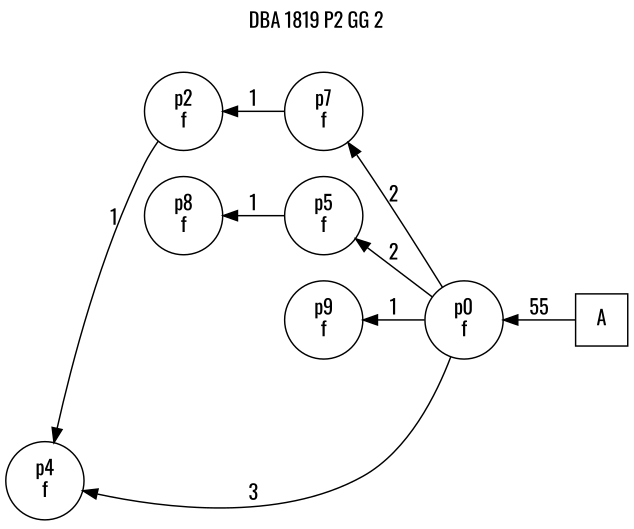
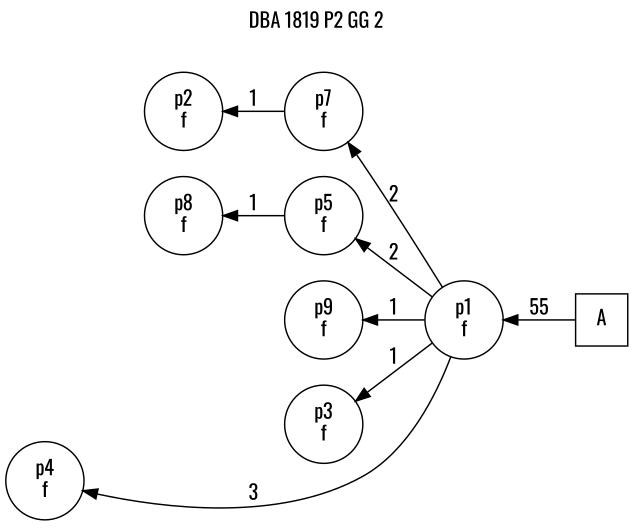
edge "p2 f" -> "p4 f": removed, label "1"
node "p0 f": label "p0 f" -> "p1 f"
node "p3 f": added
